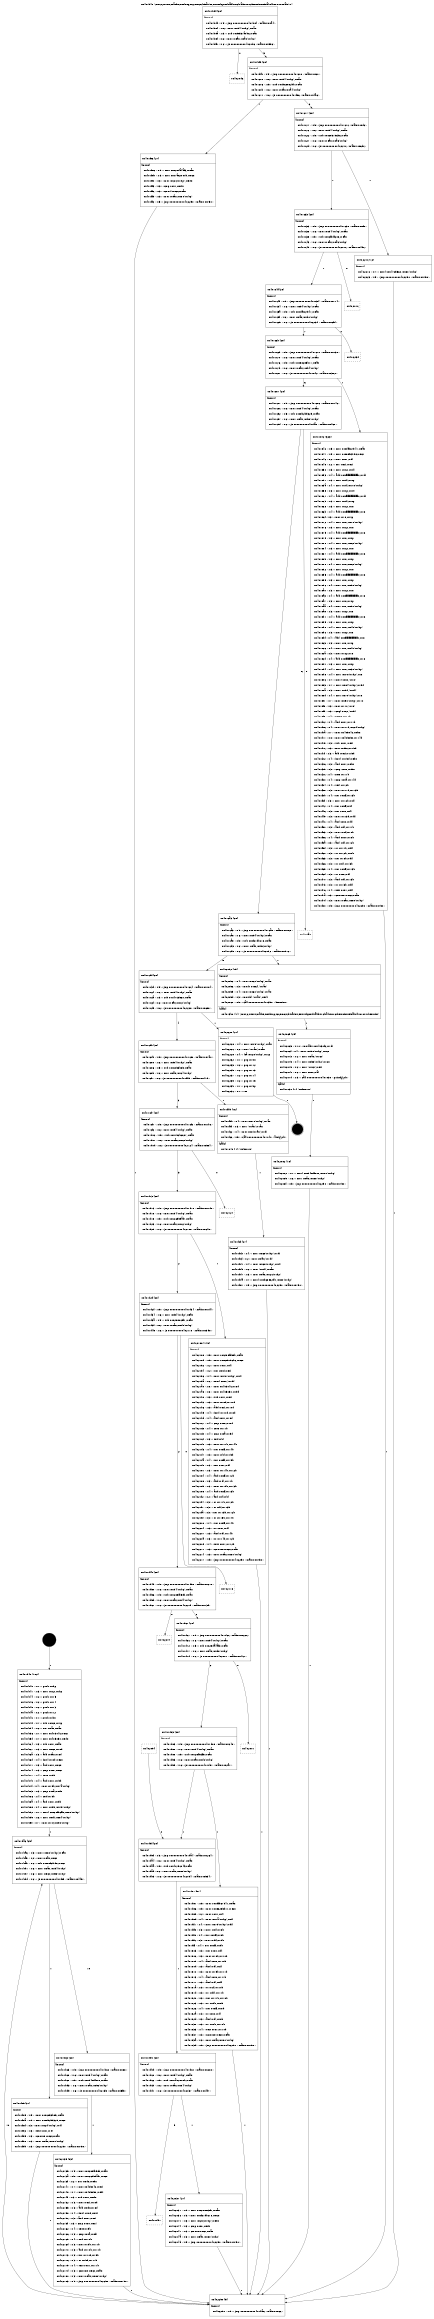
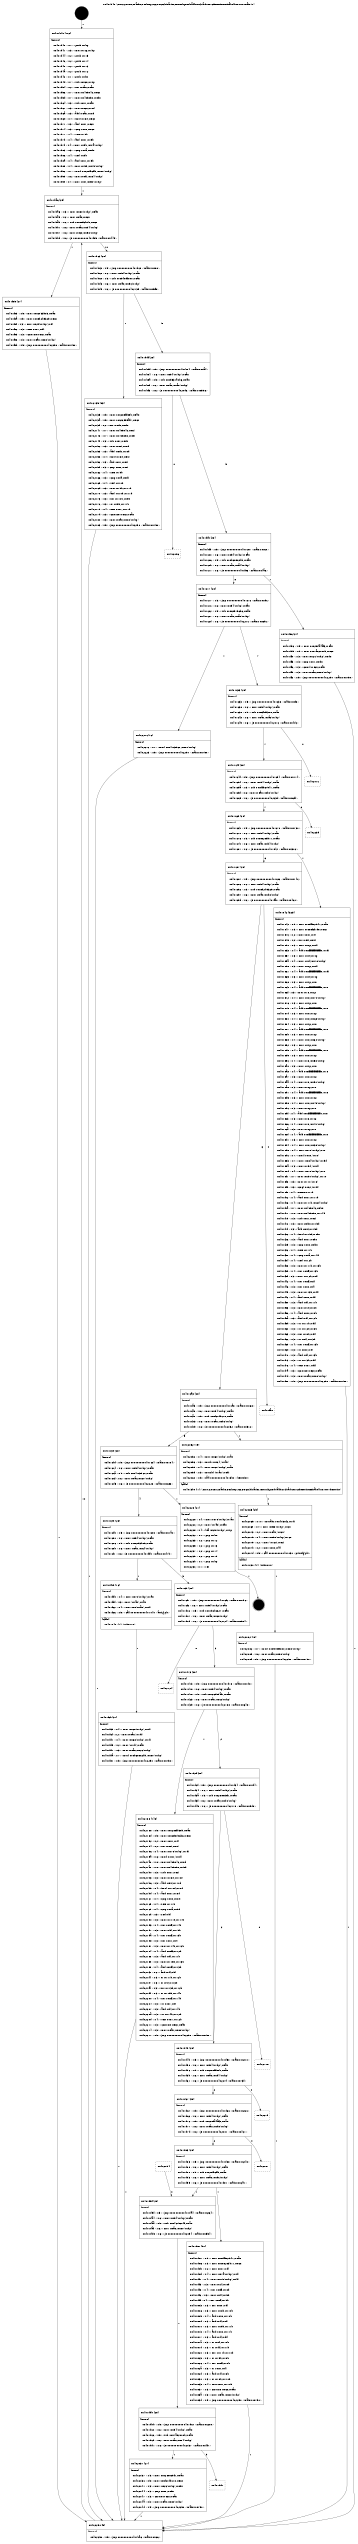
edge "0x401bc3 [28]" -> "0x401bdf [28]": added, label "9"
